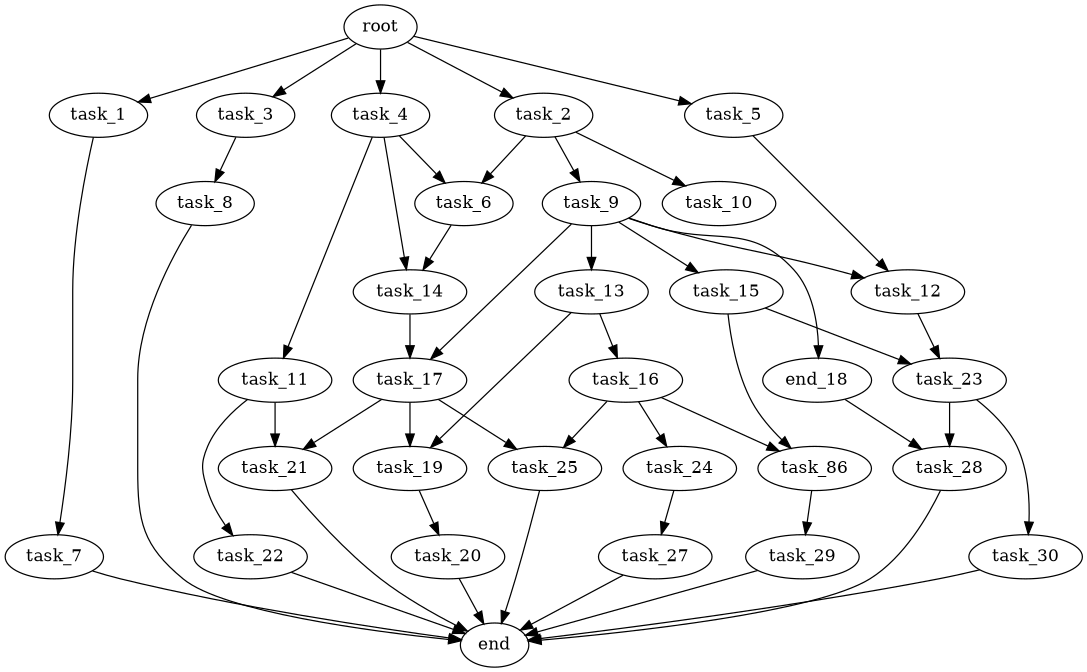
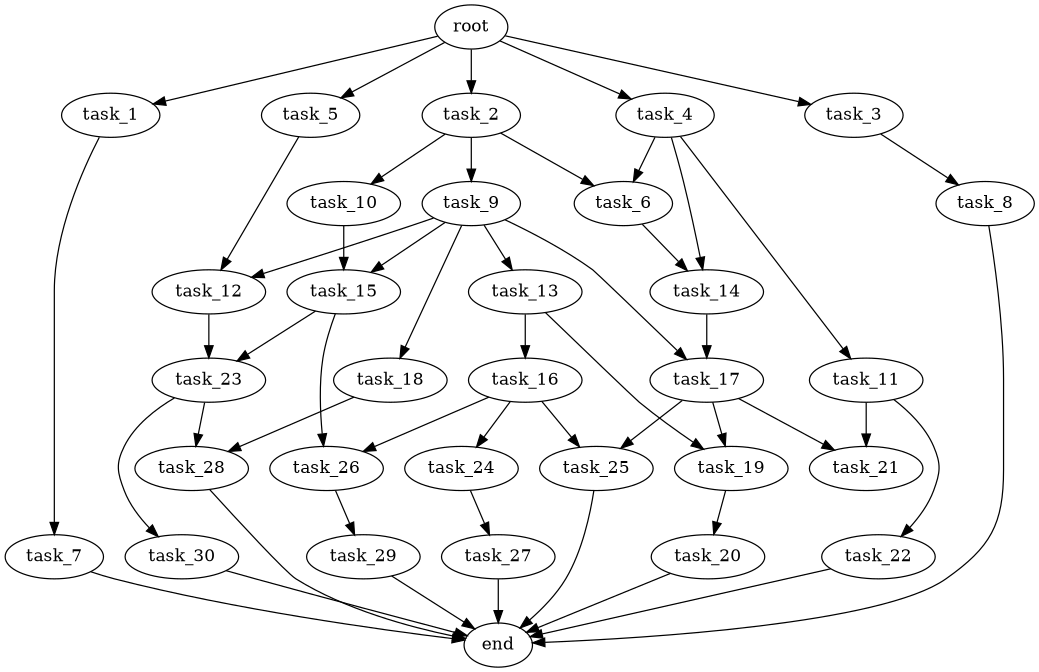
edge "task_10" -> "task_15": added
node "end_18": label "end_18" -> "task_18"
node "task_86": label "task_86" -> "task_26"
edge "task_21" -> "end": removed
